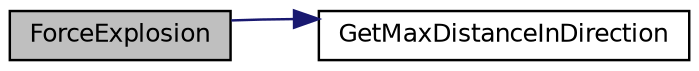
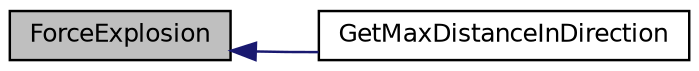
edge "ForceExplosion" -> "GetMaxDistanceInDirection": reversed
